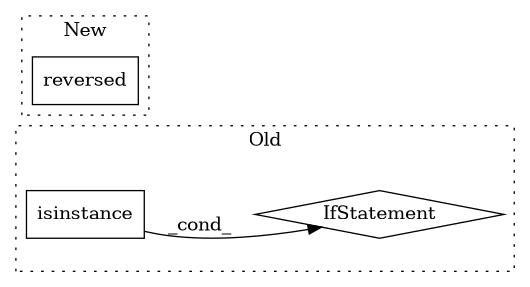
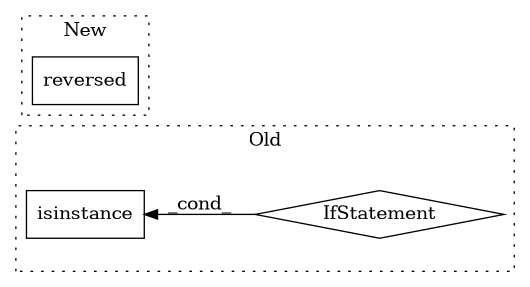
edge "isinstance" -> "IfStatement": reversed
